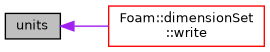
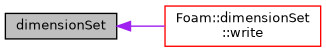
node "units": label "units" -> "dimensionSet"
